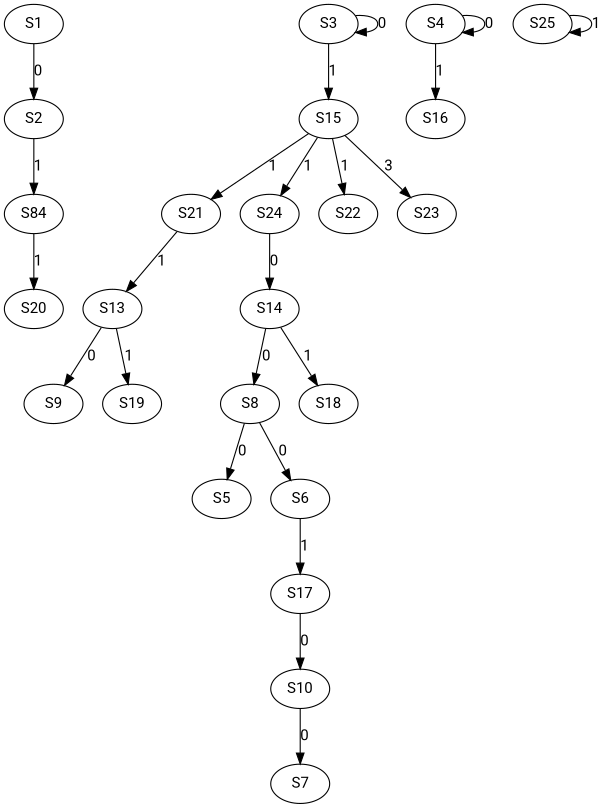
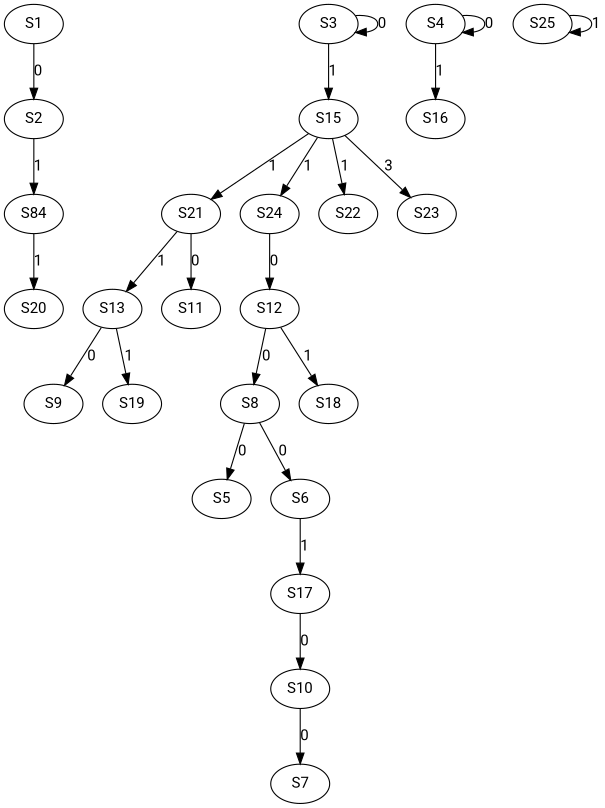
node "S11": added
node "S14": label "S14" -> "S12"
